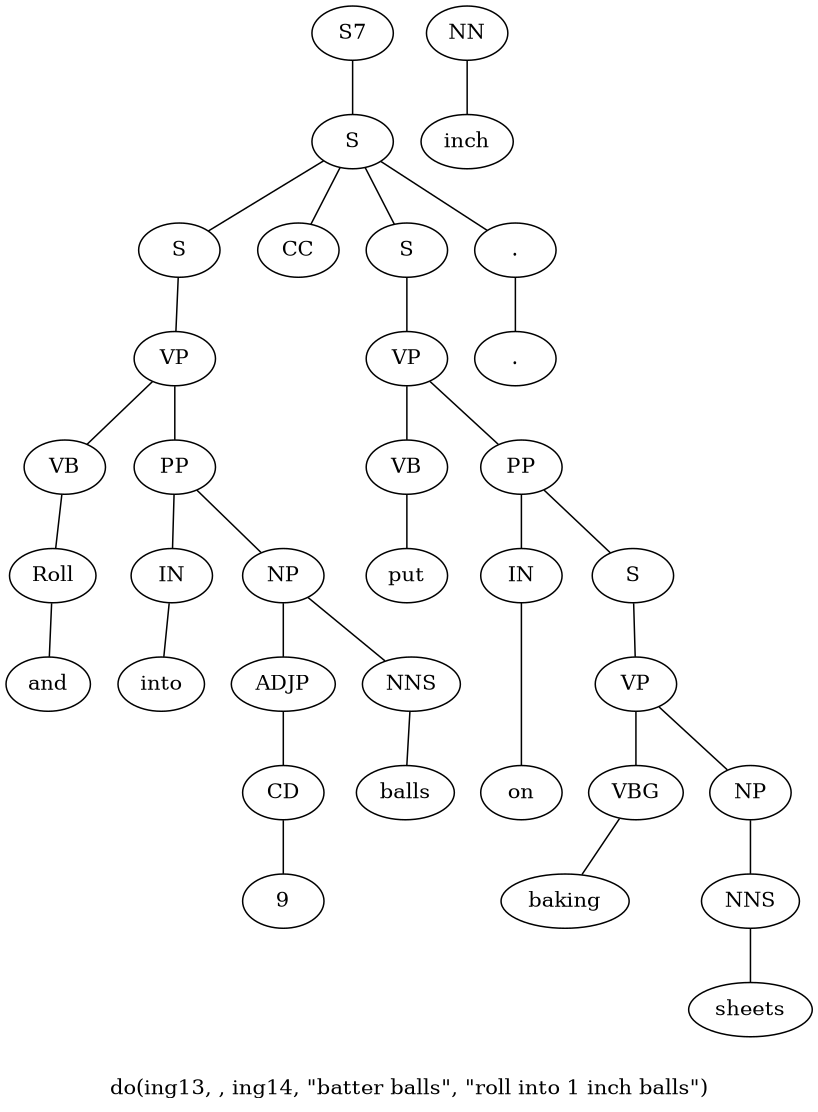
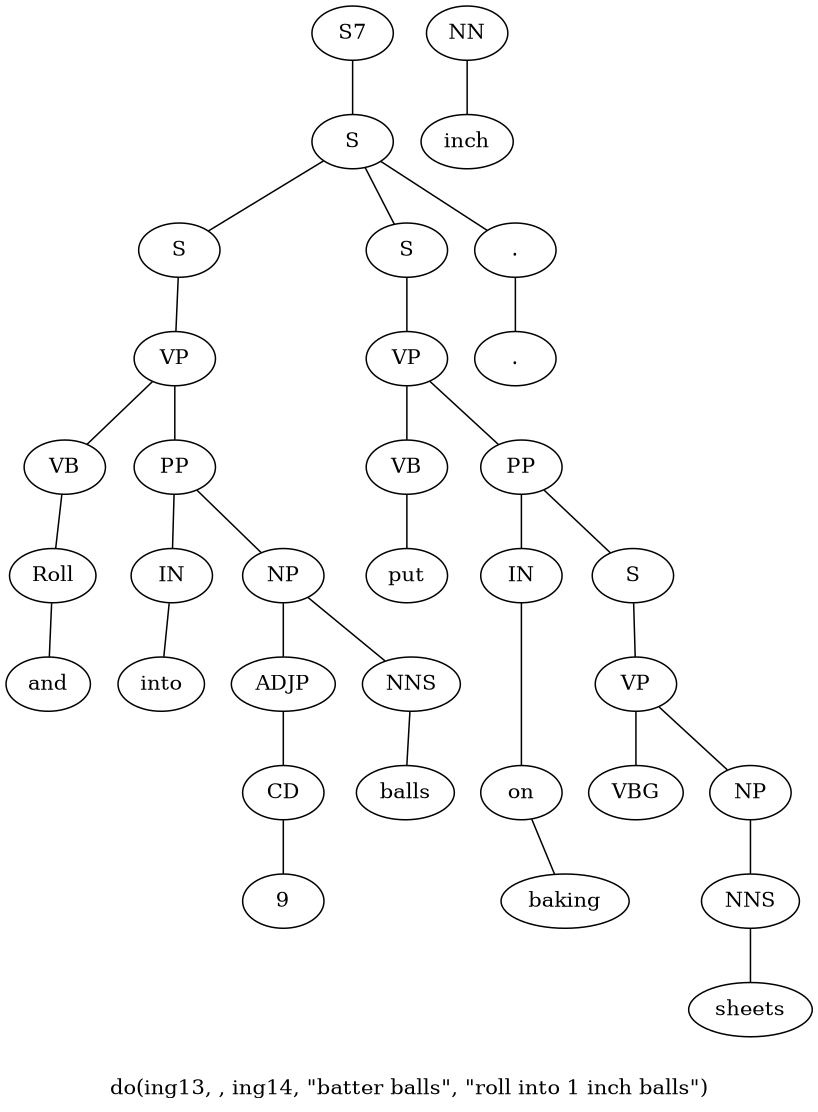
node "CC": removed
edge "VBG" -- "baking": now "on" -- "baking"
